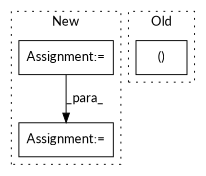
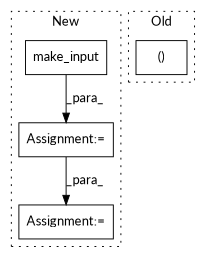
node "make_input": added
